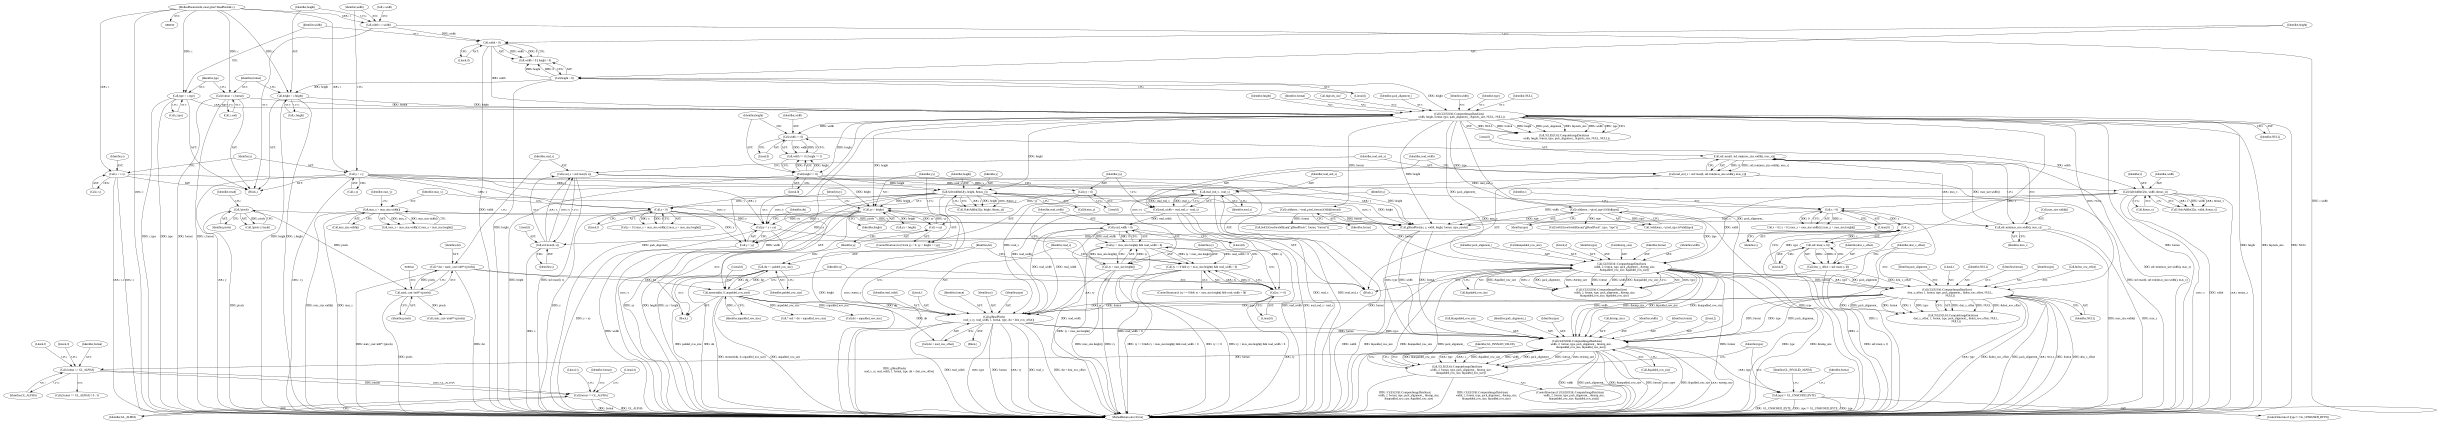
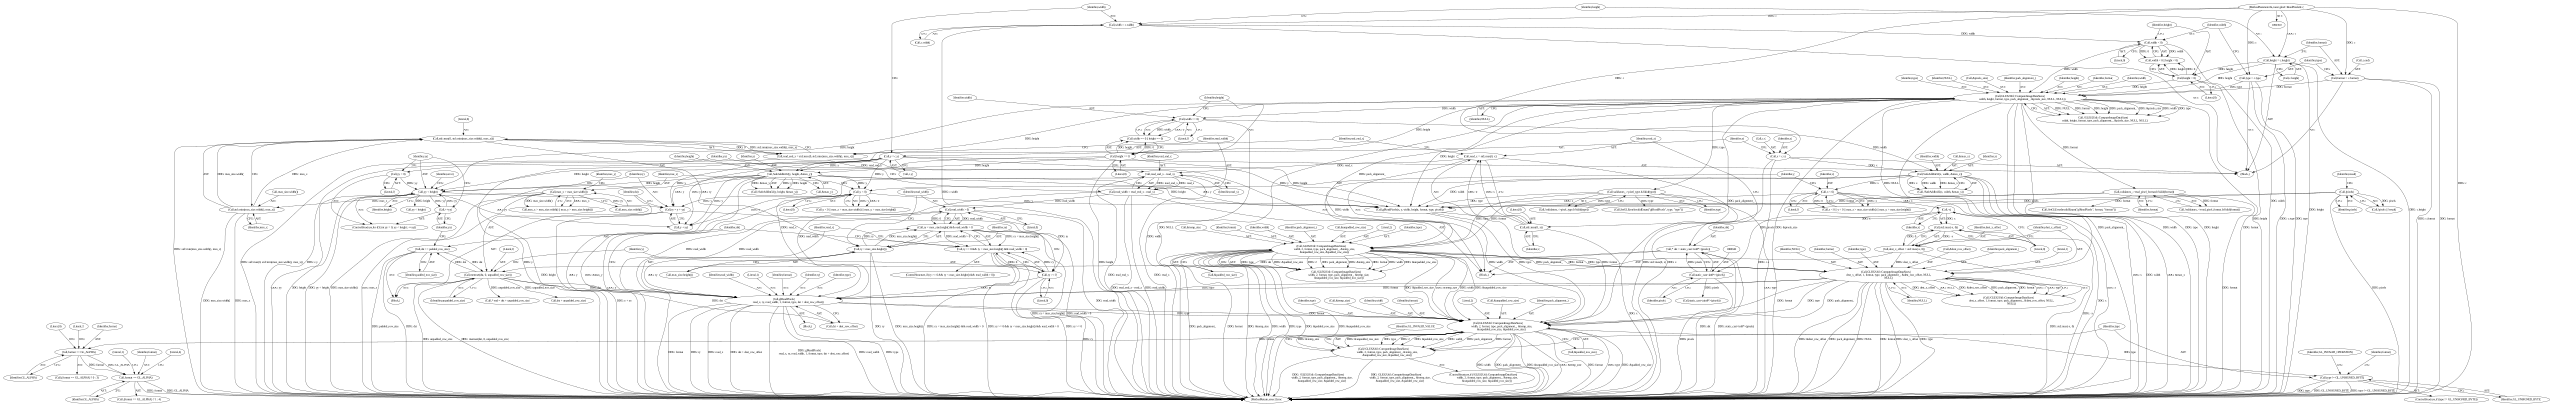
edge "(Call,width = c.width)" -> "(Call,c.width)": added, label "CFG:"
edge "(MethodParameterIn,const gles2::ReadPixels& c)" -> "(Call,y = c.y)": removed, label "DDG: c"
edge "(Call,height < 0)" -> "(Call,height = c.height)": reversed
edge "(Call,format = c.format)" -> "(Call,c.end)": removed, label "CFG:"
node "(Call,c.type)": removed
node "(Identifier,error)": added
edge "(Call,x = c.x)" -> "(Call,c.x)": removed, label "CFG:"
edge "(Call,SafeAddInt32(x, width, &max_x))" -> "(Call,&max_x)": removed, label "CFG:"
edge "(Call,!SafeAddInt32(y, height, &max_y))" -> "(Call,SafeAddInt32(y, height, &max_y))": removed, label "CFG:"
node "(Call,!validators_->read_pixel_format.IsValid(format))": added
node "(Call,max_size.height())": added
edge "(Identifier,unpadded_row_size)" -> "(Call,memset(dst, 0, unpadded_row_size))": label "DDG: x" -> "AST: "
node "(Call,dst + read_row_offset)": label "(Call,dst + read_row_offset)" -> "(Call,dst + dest_row_offset)"
node "(Identifier,GL_INVALID_ALPHA)": label "(Identifier,GL_INVALID_ALPHA)" -> "(Identifier,GL_INVALID_OPERATION)"
node "(Call,(format == GL_ALPHA) ? 1 : 4)": added
node "(Identifier,GL_UNSIGNED_BYTE)": added
edge "(Call,y + yy)" -> "(MethodReturn,error::Error)": now "(Call,width == 0)" -> "(MethodReturn,error::Error)"
